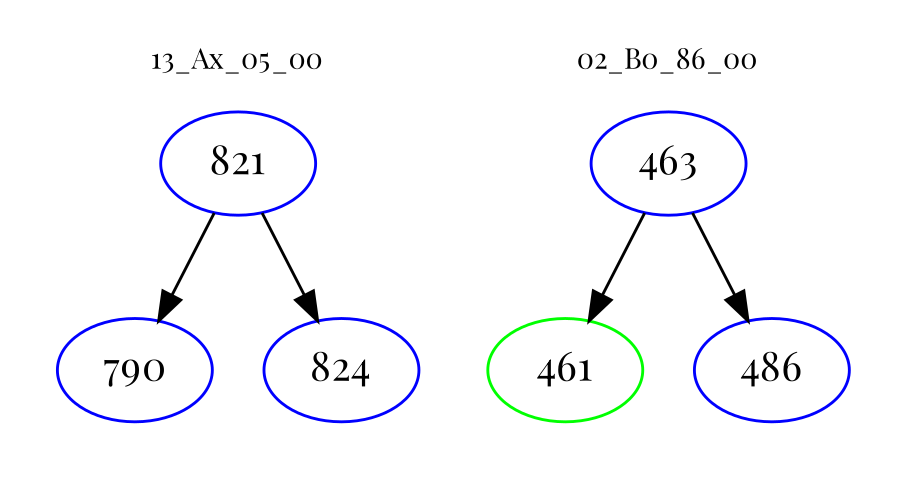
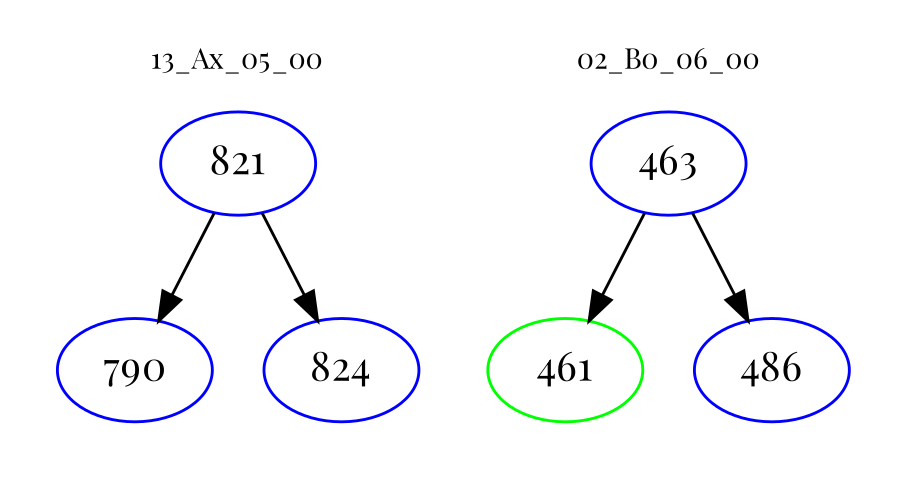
cluster "02_B0_86_00": label "02_B0_86_00" -> "02_B0_06_00"
